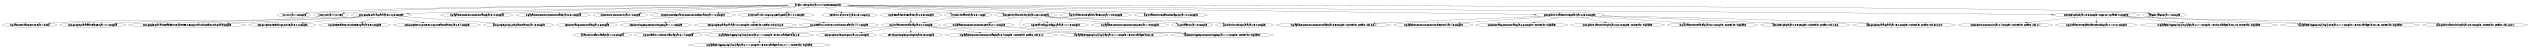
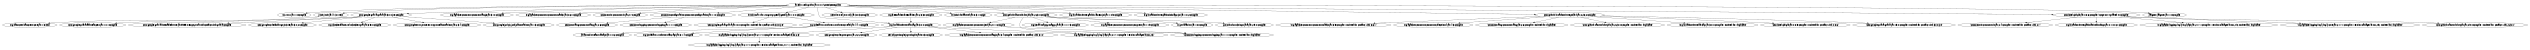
node "net.sf.trove4j:trove4j:jar:3.0.3:wsngroup": label "net.sf.trove4j:trove4j:jar:3.0.3:wsngroup" -> "net.sf.trove4j:trove4j:jar:3.0.3:compile"
edge "it.unimi.dsi:fastutil:jar:8.3.1:scope" -> "org.broadinstitute:barclay:jar:3.0.0:compile": now "au.edu.wehi:gridss:jar:0.0.1-SNAPSHOT-gridss" -> "org.broadinstitute:barclay:jar:3.0.0:compile"
